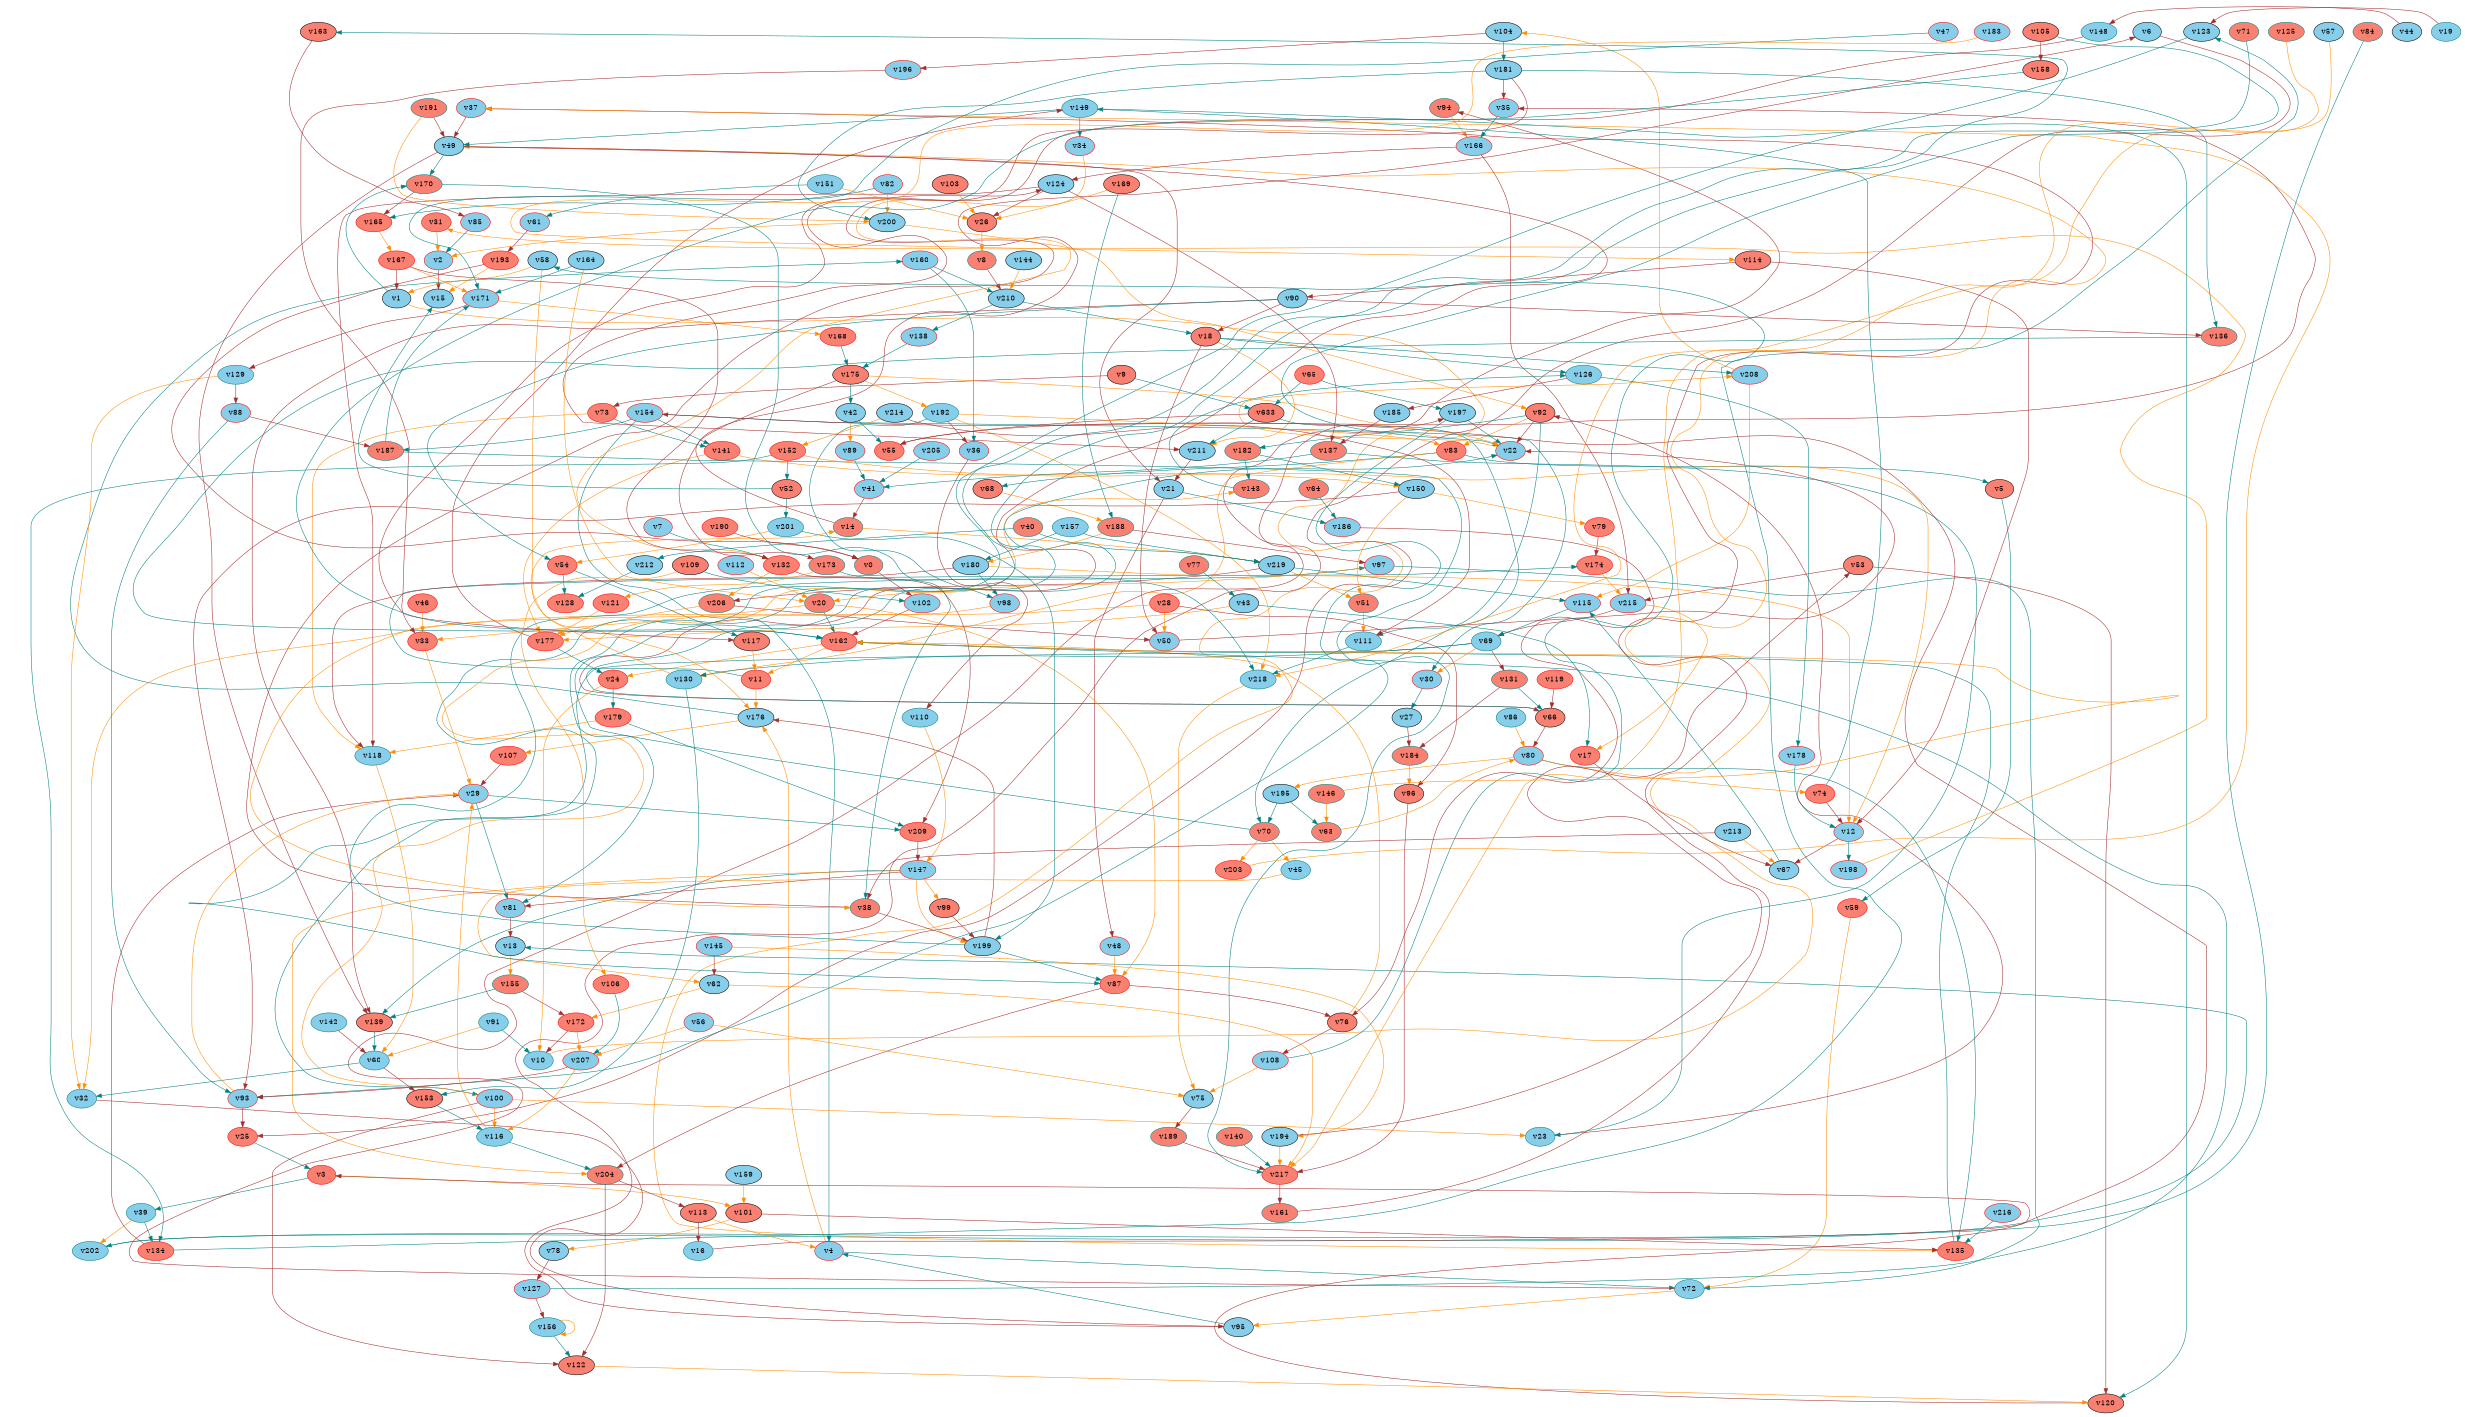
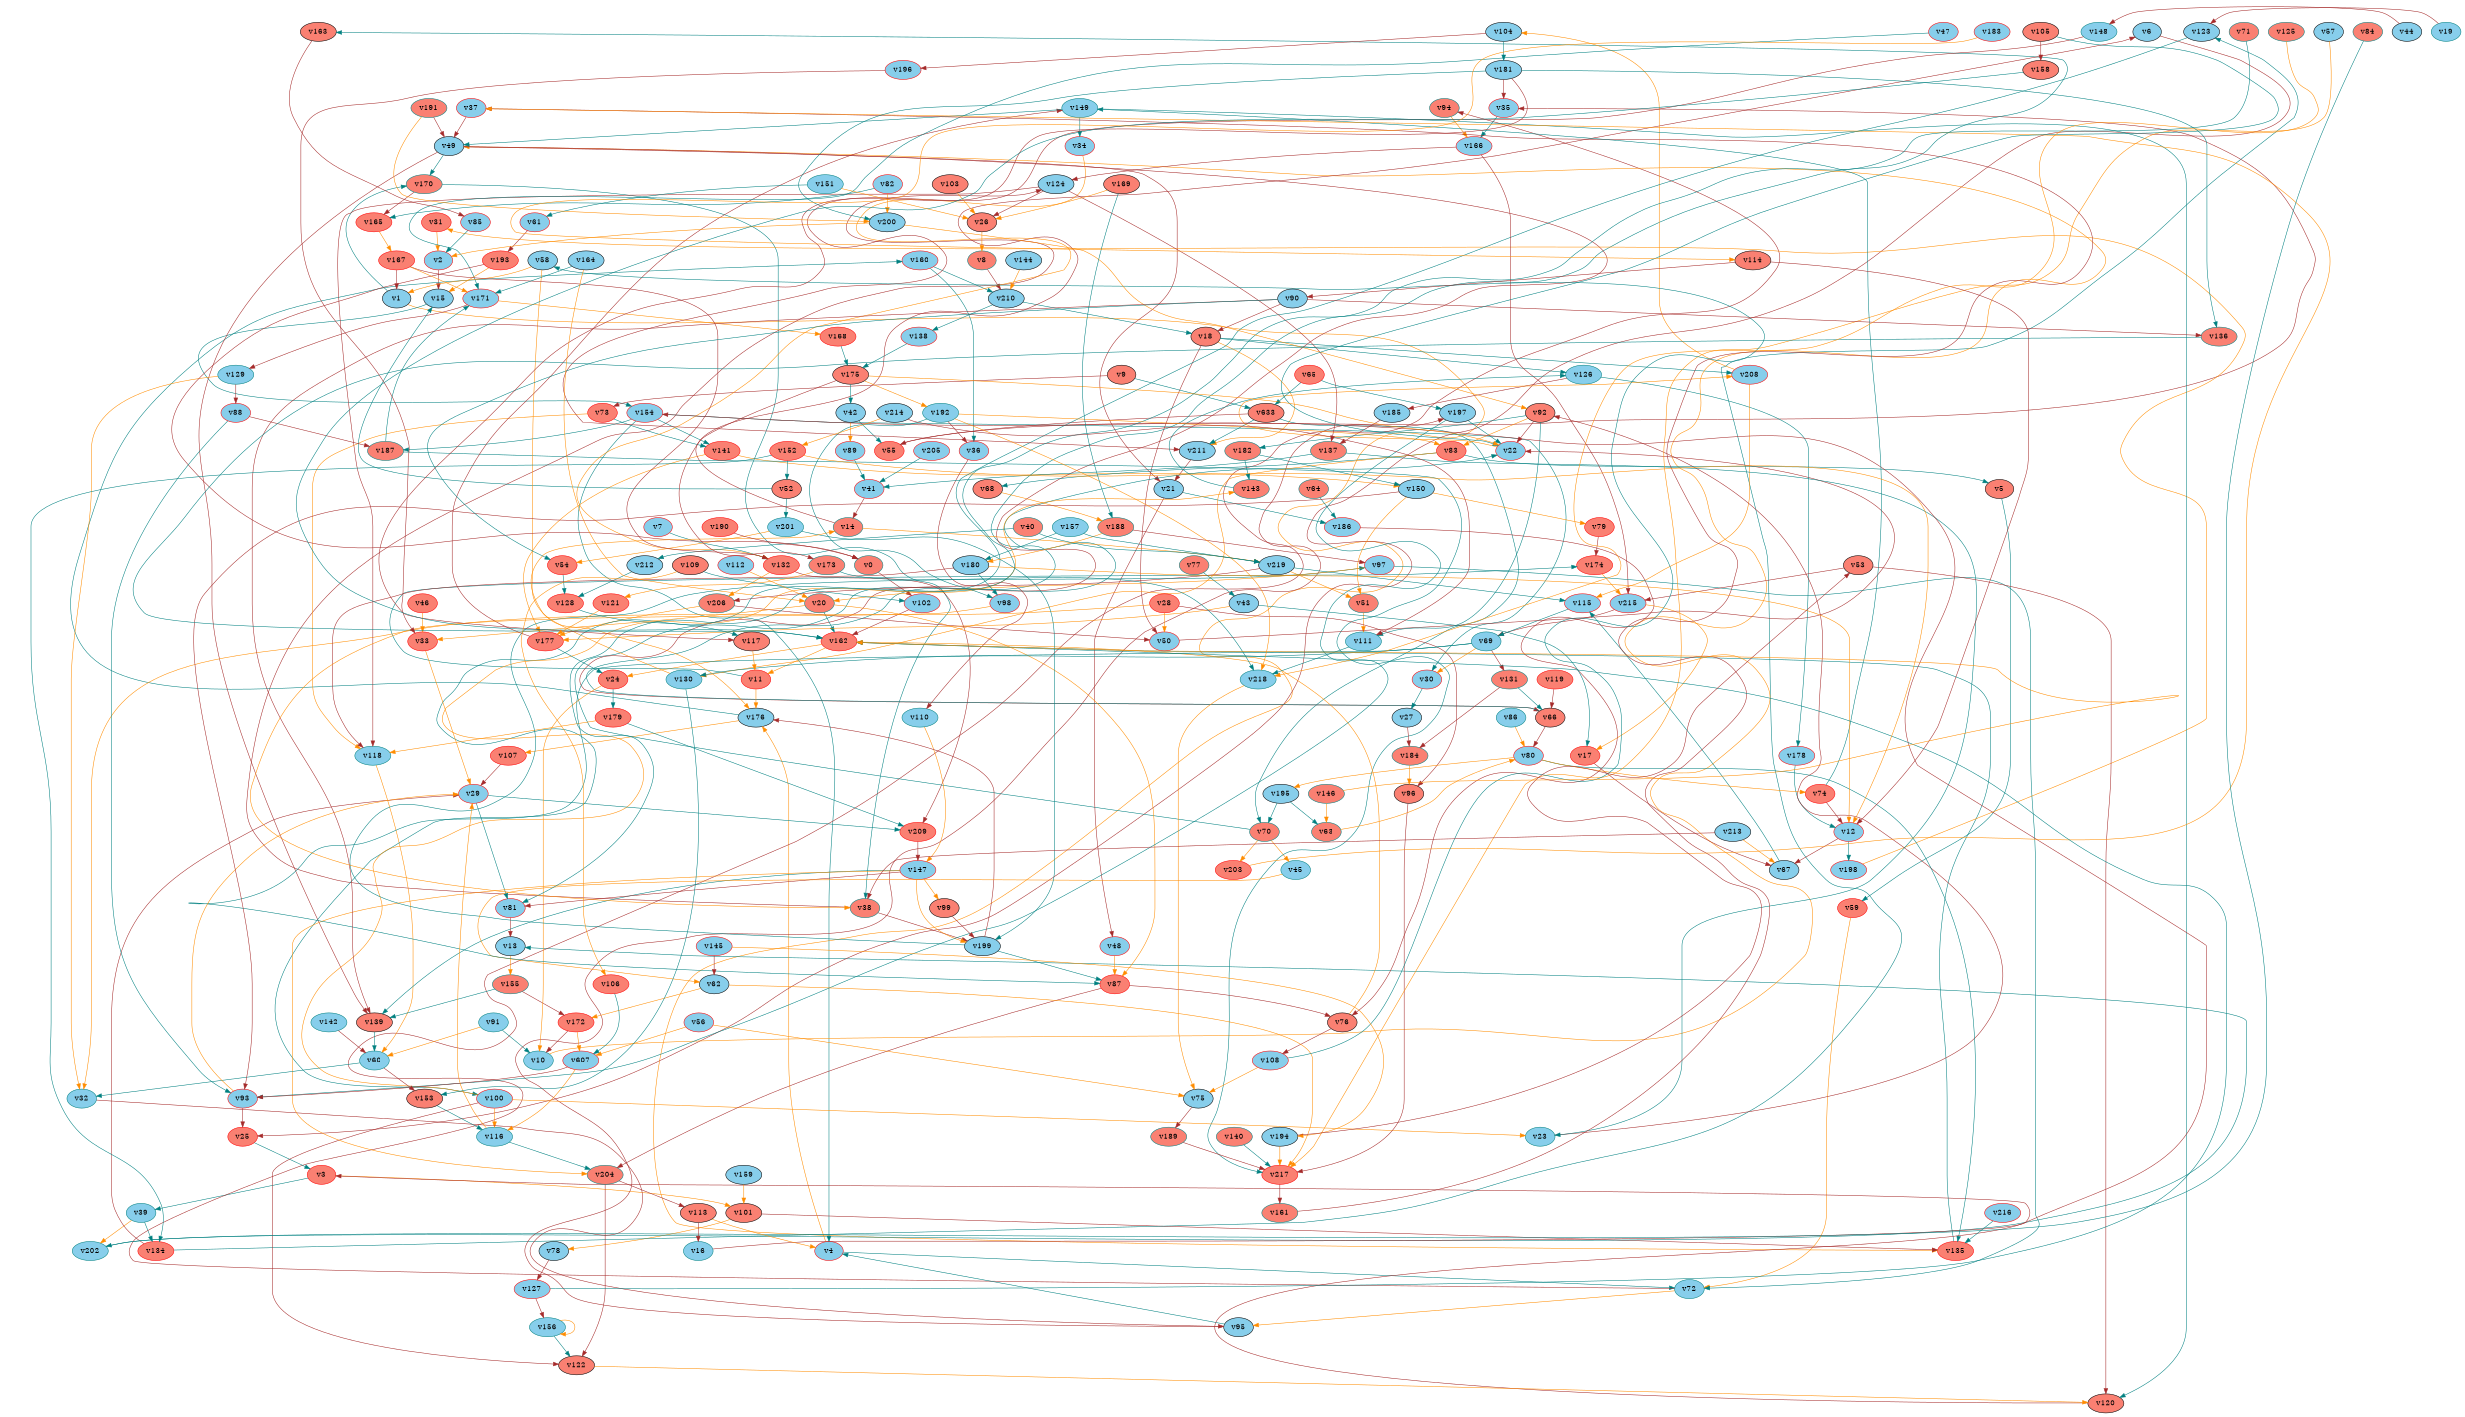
edge "v15" -> "v154": added
edge "v54" -> "v117": now "v128" -> "v117"
node "v207": label "v207" -> "v607"
